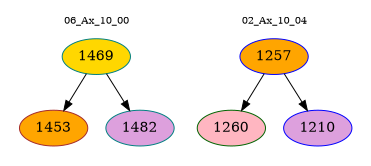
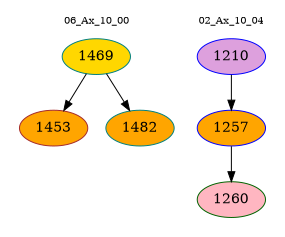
edge "1257" -> "1210": reversed
node "1482": fillcolor plum -> orange
